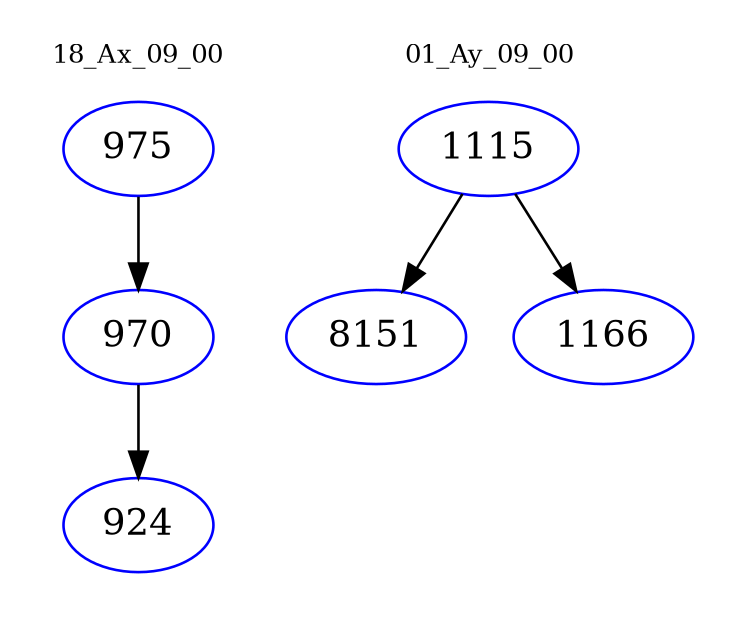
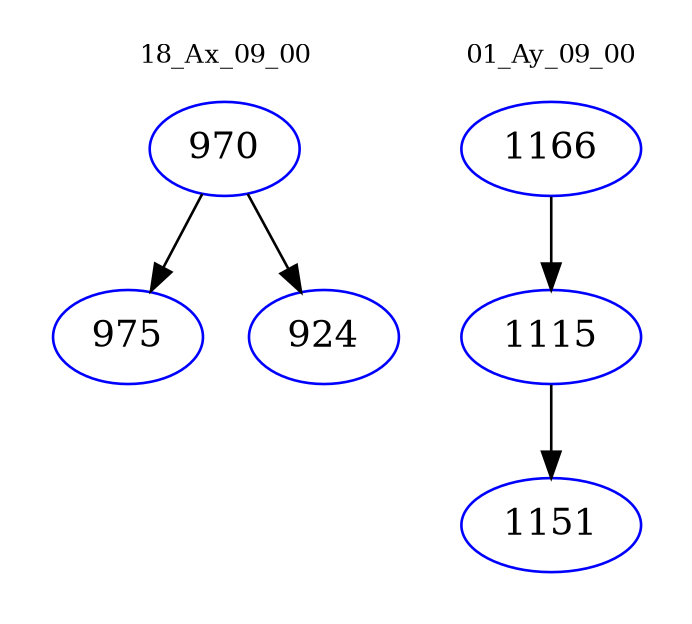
edge "975" -> "970": reversed
edge "1115" -> "1166": reversed
node "8151": label "8151" -> "1151"
